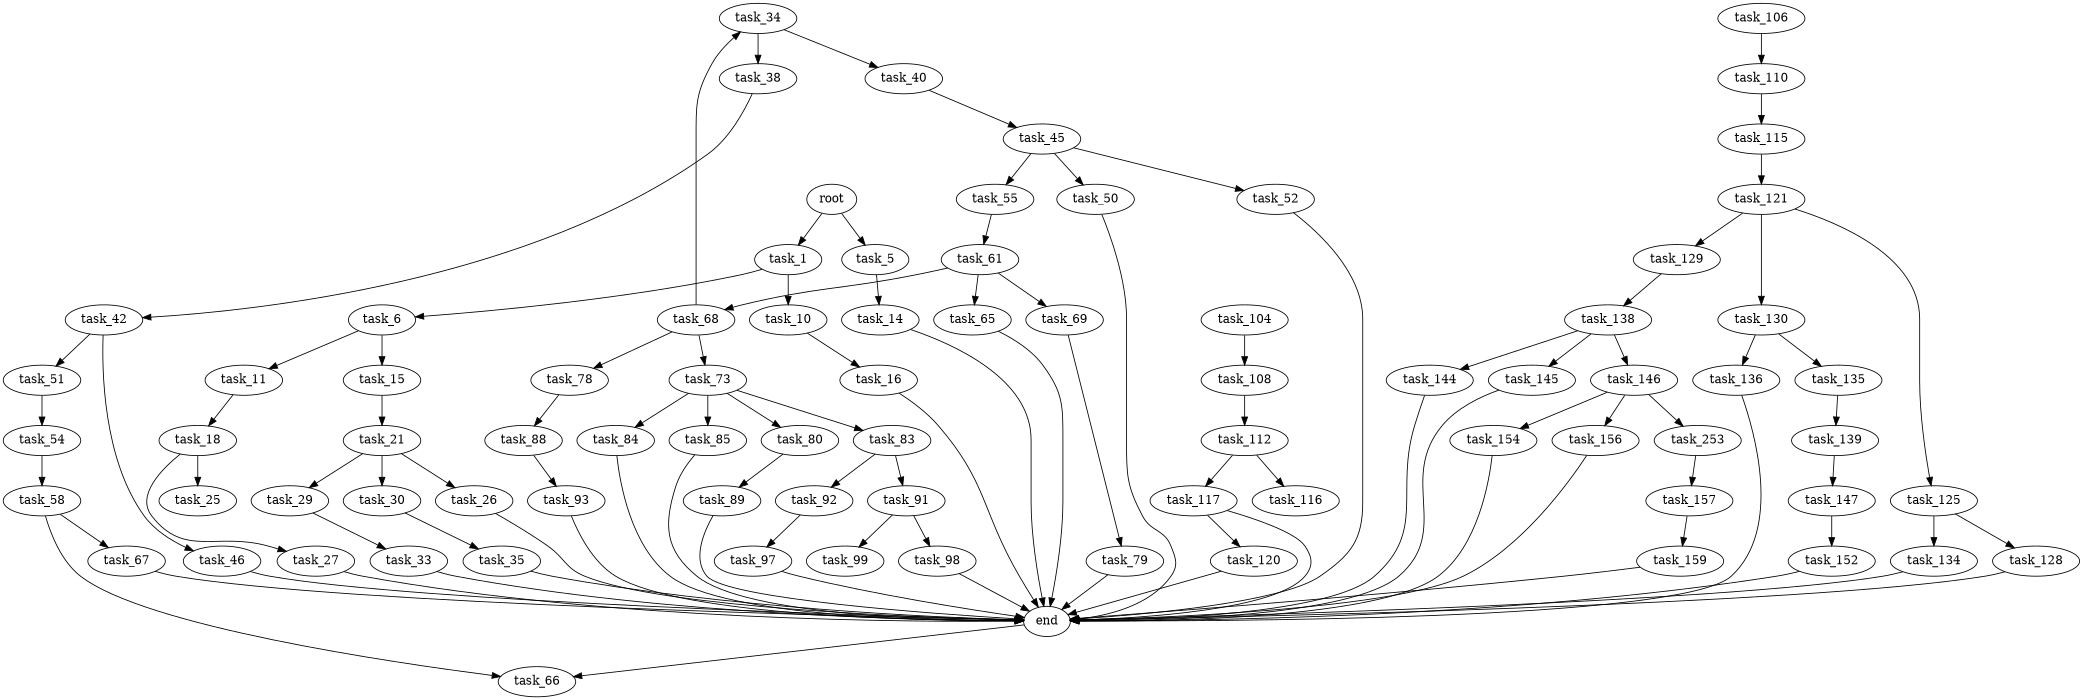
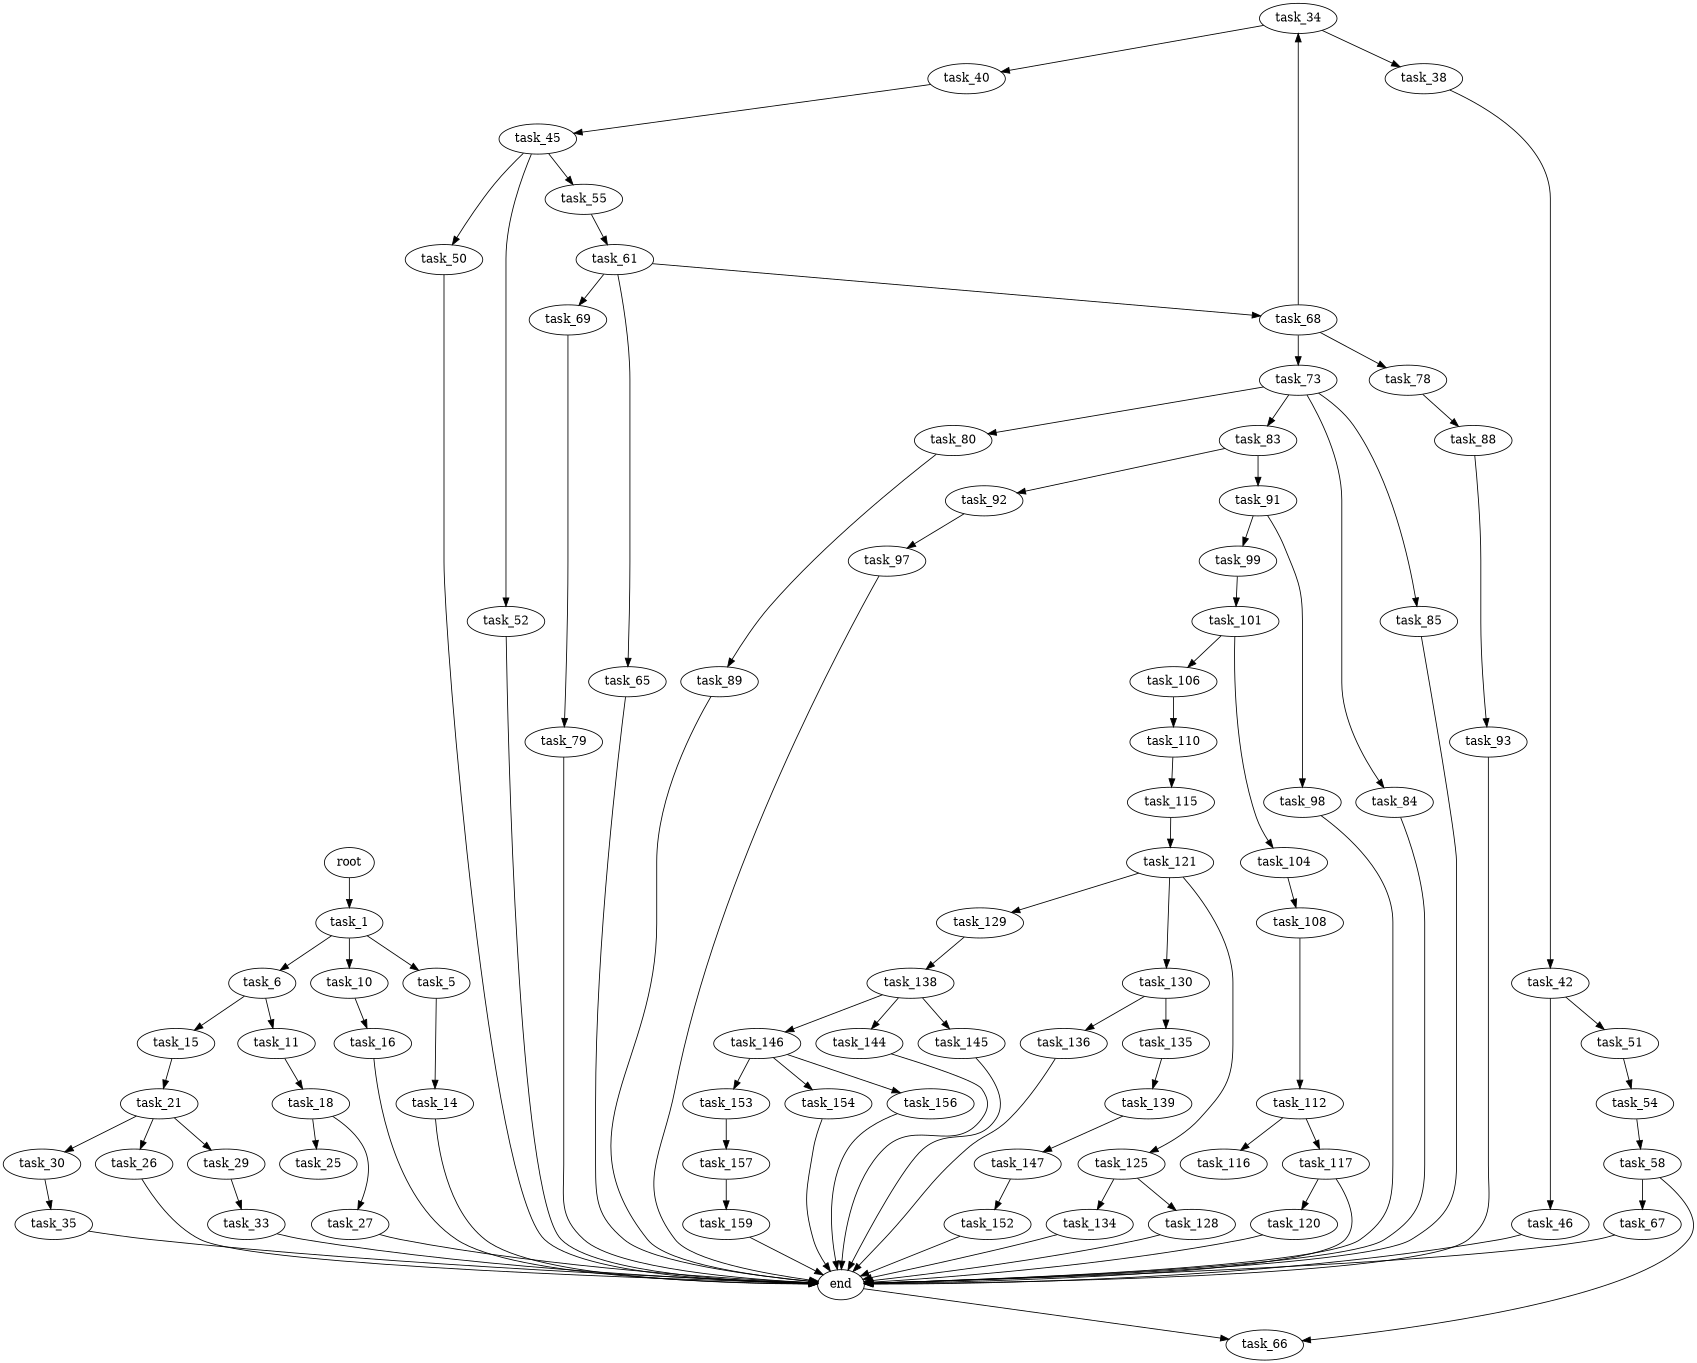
edge "root" -> "task_5": now "task_1" -> "task_5"
node "task_253": label "task_253" -> "task_153"
node "task_101": added
